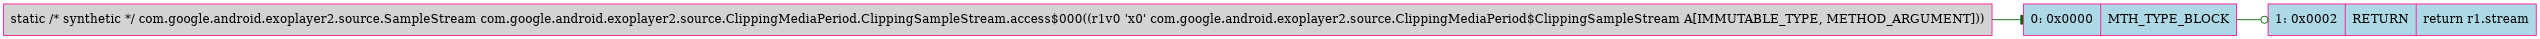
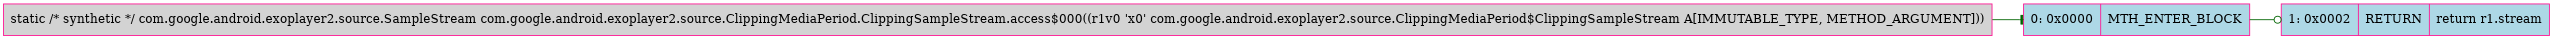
node "0: 0x0000": text "MTH_TYPE_BLOCK" -> "MTH_ENTER_BLOCK"
